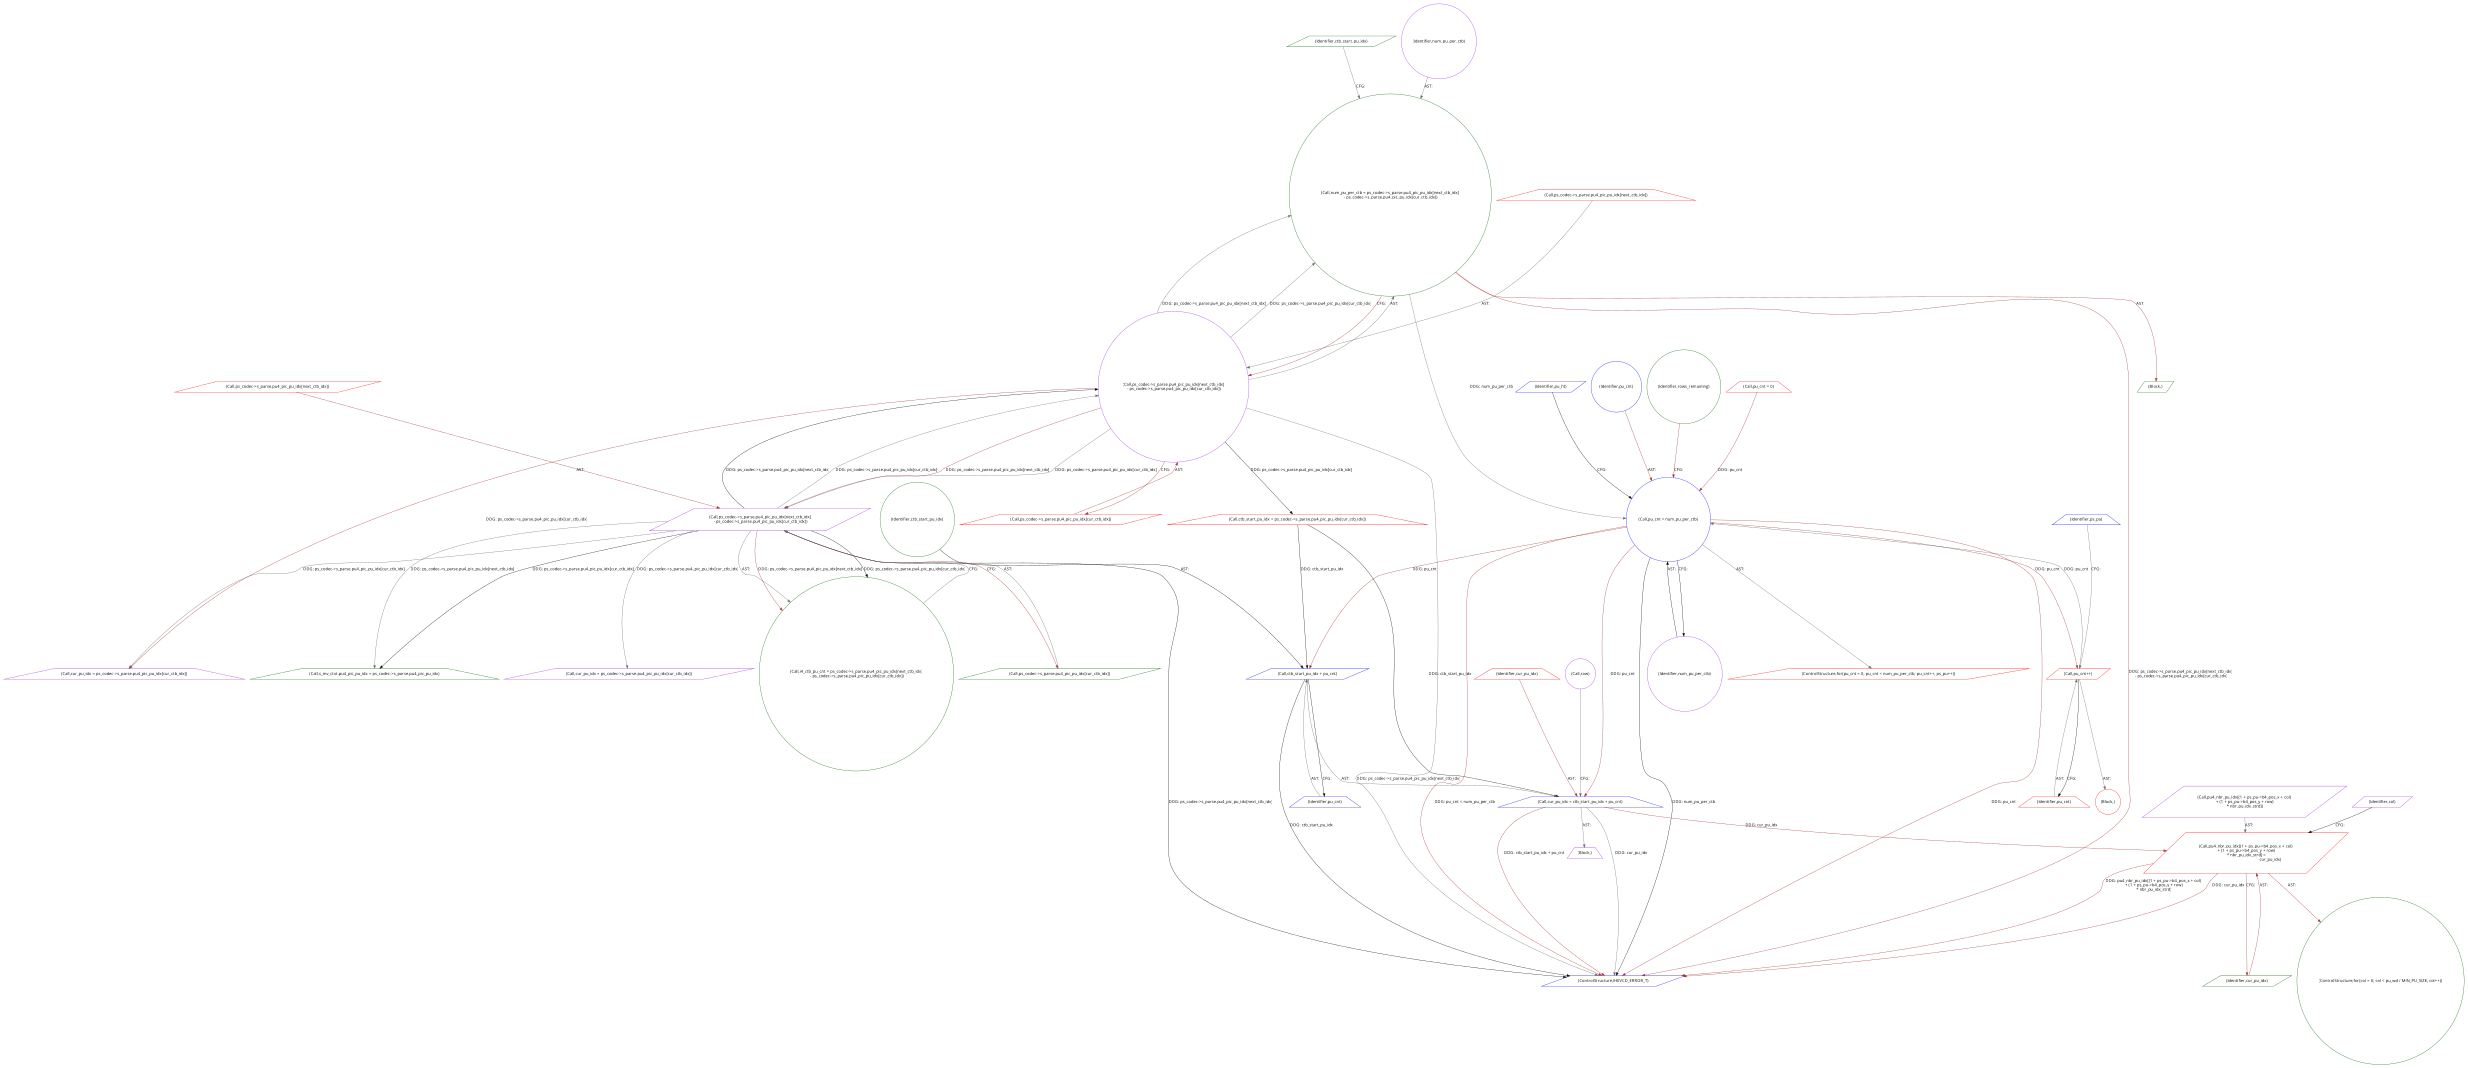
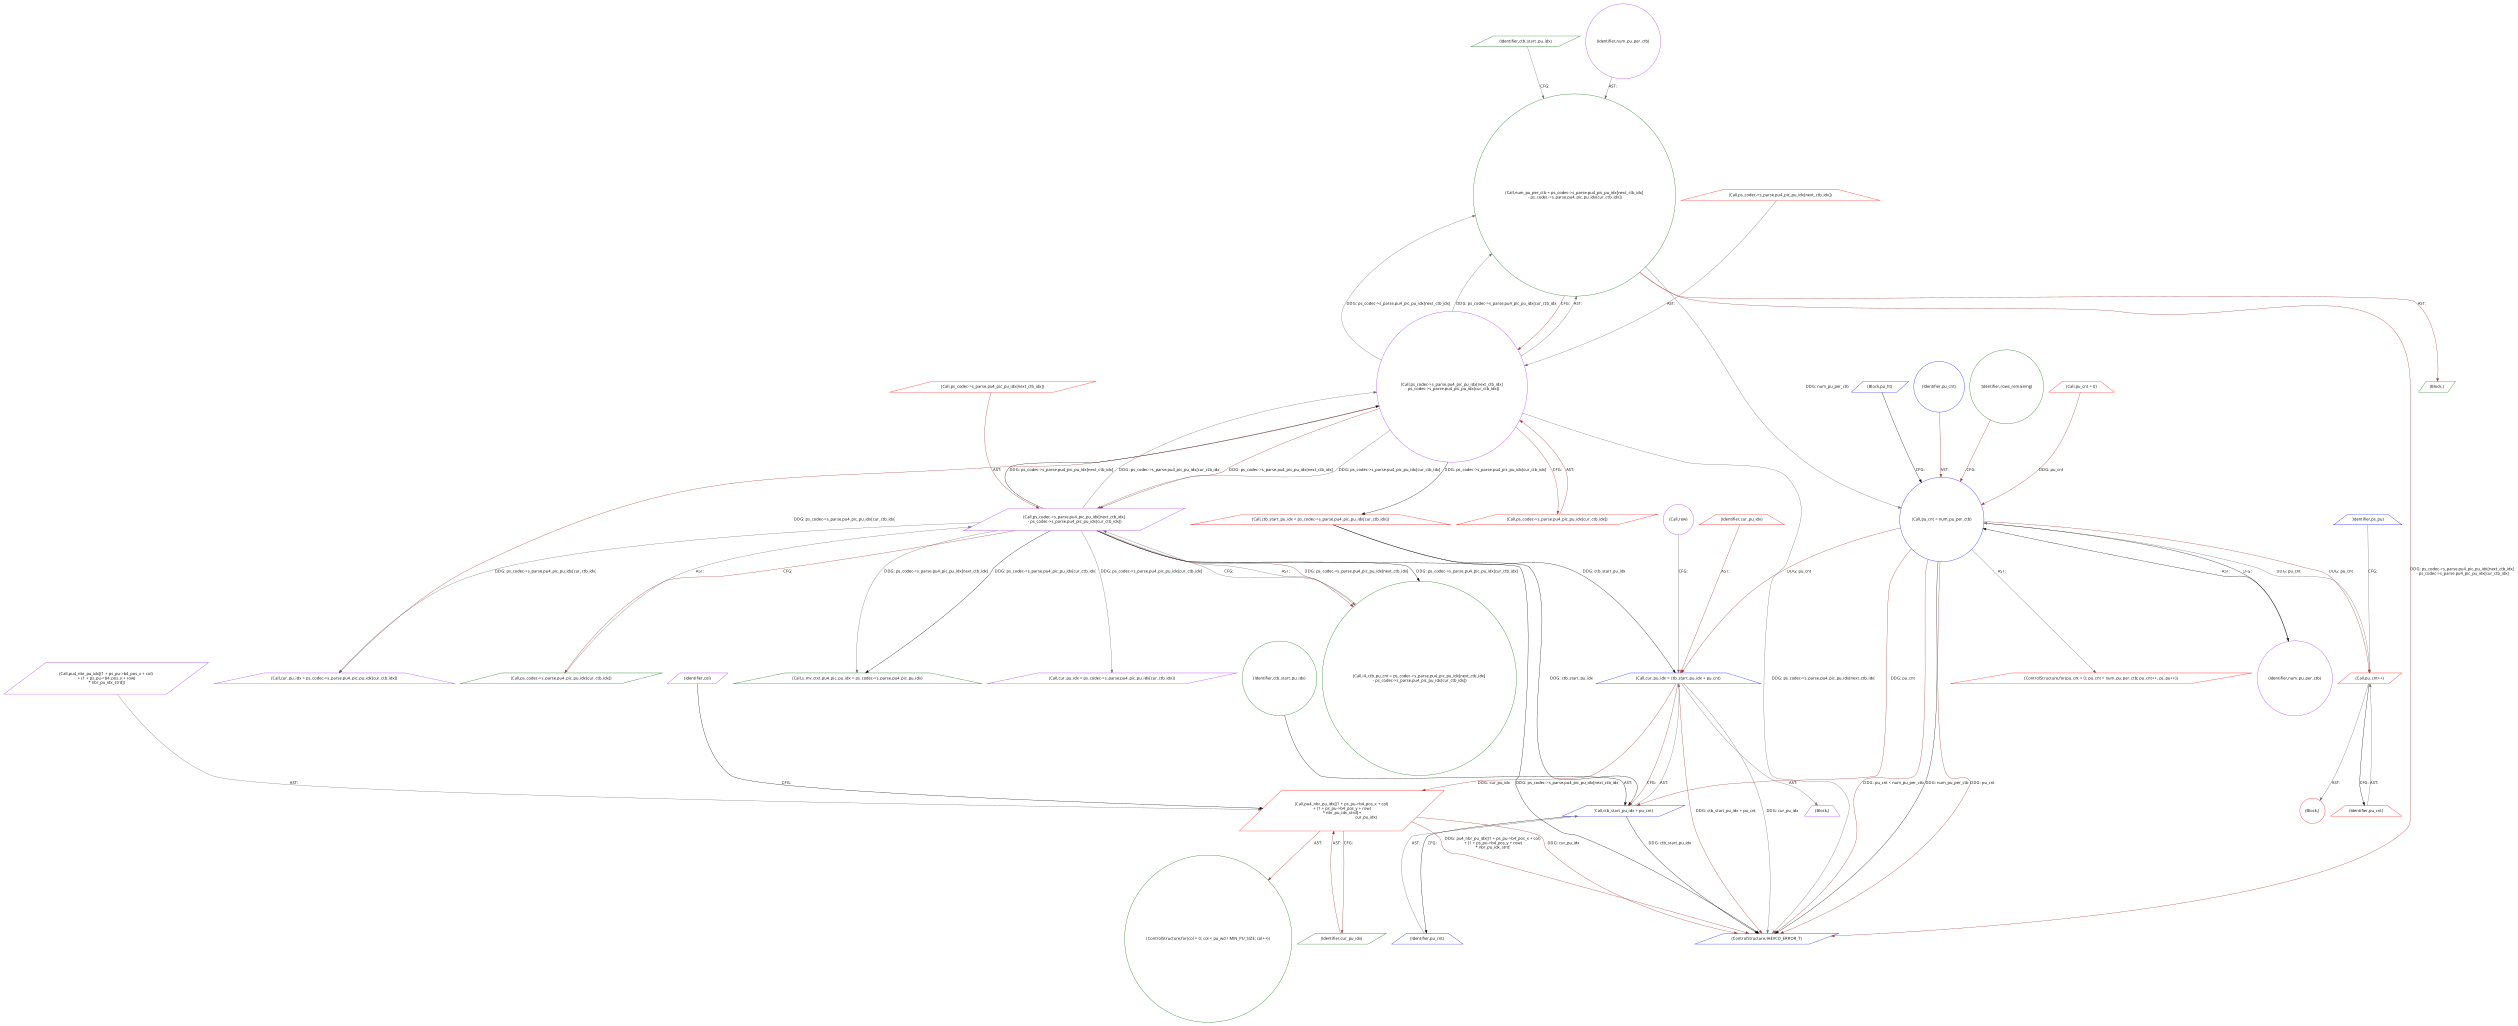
node "(Identifier,pu_ht)": label "(Identifier,pu_ht)" -> "(Block,pu_ht)"
edge "(Call,cur_pu_idx = ctb_start_pu_idx + pu_cnt)" -> "(Call,ctb_start_pu_idx + pu_cnt)": added, label "CFG:"
